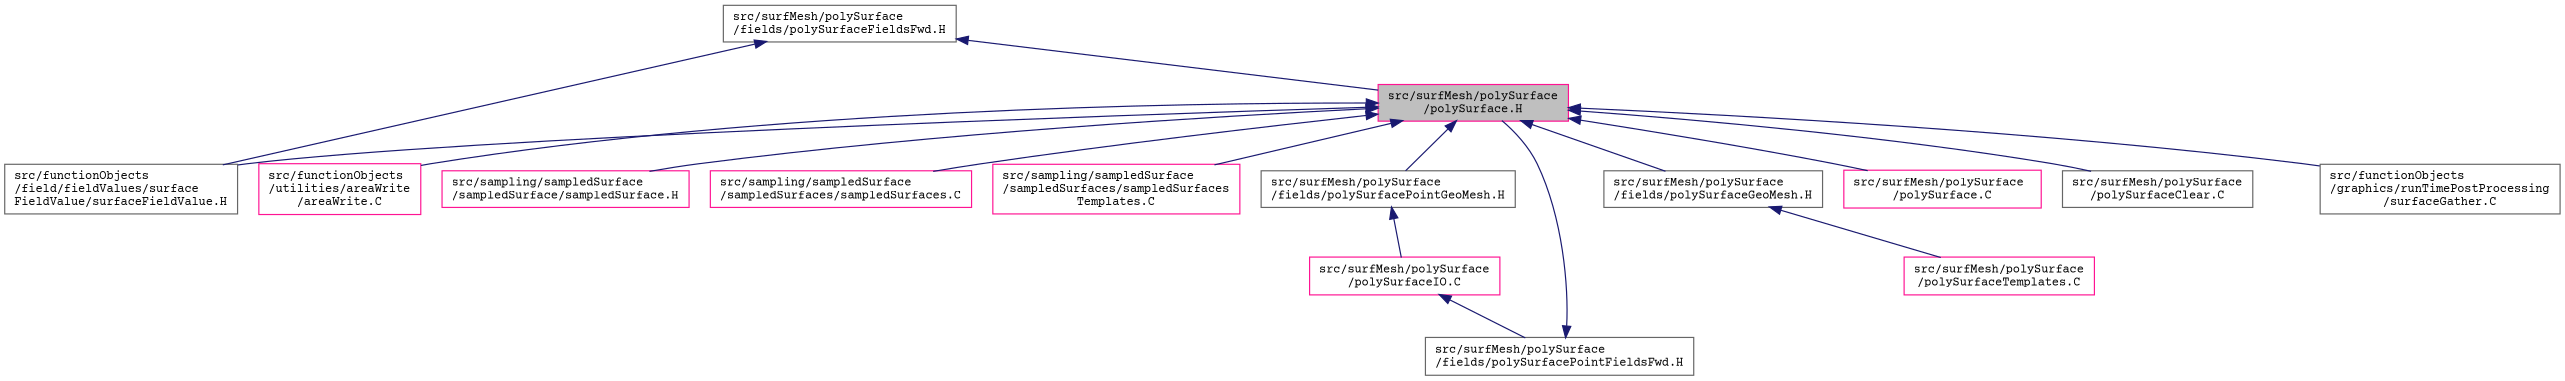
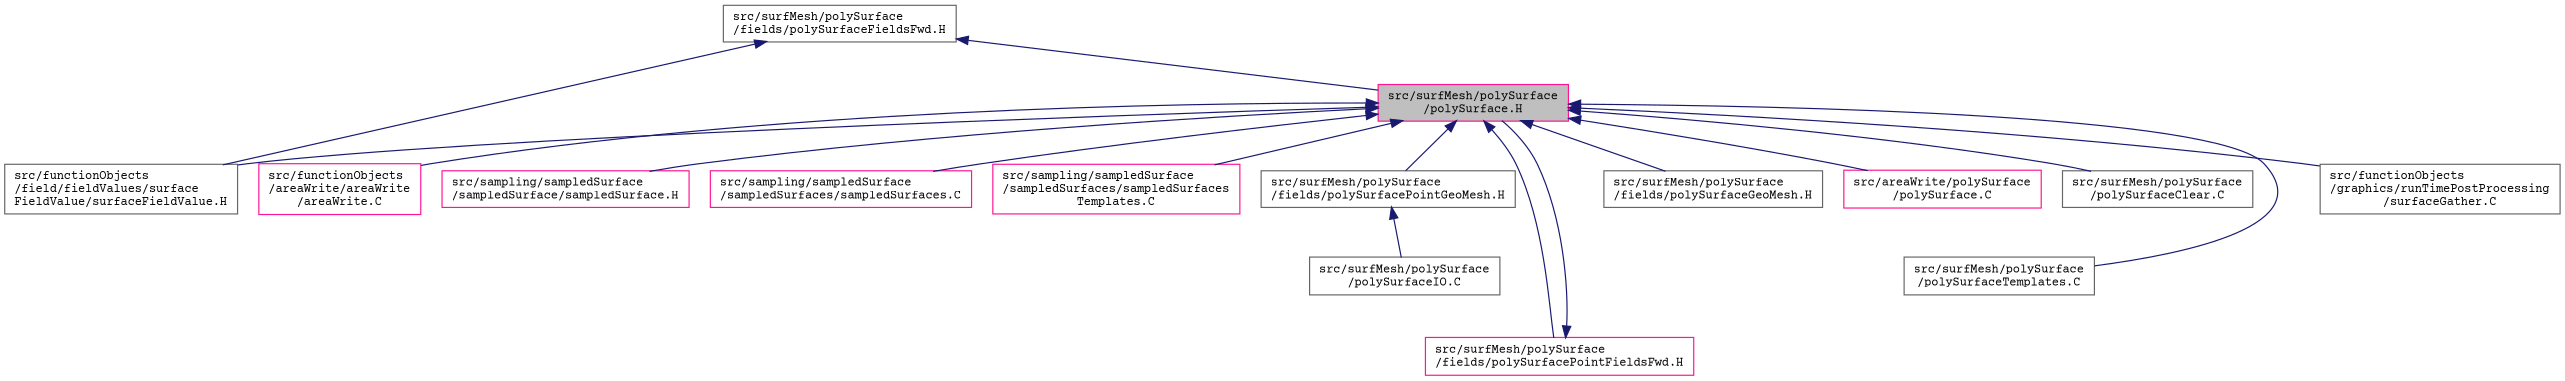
node "src/functionObjects /utilities/areaWrite /areaWrite.C": label "src/functionObjects /utilities/areaWrite /areaWrite.C" -> "src/functionObjects /areaWrite/areaWrite /areaWrite.C"
node "src/surfMesh/polySurface /polySurface.C": label "src/surfMesh/polySurface /polySurface.C" -> "src/areaWrite/polySurface /polySurface.C"
edge "src/surfMesh/polySurface /polySurfaceTemplates.C" -> "src/surfMesh/polySurface /fields/polySurfaceGeoMesh.H": now "src/surfMesh/polySurface /polySurfaceTemplates.C" -> "src/surfMesh/polySurface /polySurface.H"
node "src/surfMesh/polySurface /polySurfaceIO.C": color deeppink -> gray40
node "src/surfMesh/polySurface /polySurfaceTemplates.C": color deeppink -> gray40
edge "src/surfMesh/polySurface /fields/polySurfacePointFieldsFwd.H" -> "src/surfMesh/polySurface /polySurfaceIO.C": now "src/surfMesh/polySurface /fields/polySurfacePointFieldsFwd.H" -> "src/surfMesh/polySurface /polySurface.H"
node "src/surfMesh/polySurface /fields/polySurfacePointFieldsFwd.H": color gray40 -> deeppink
